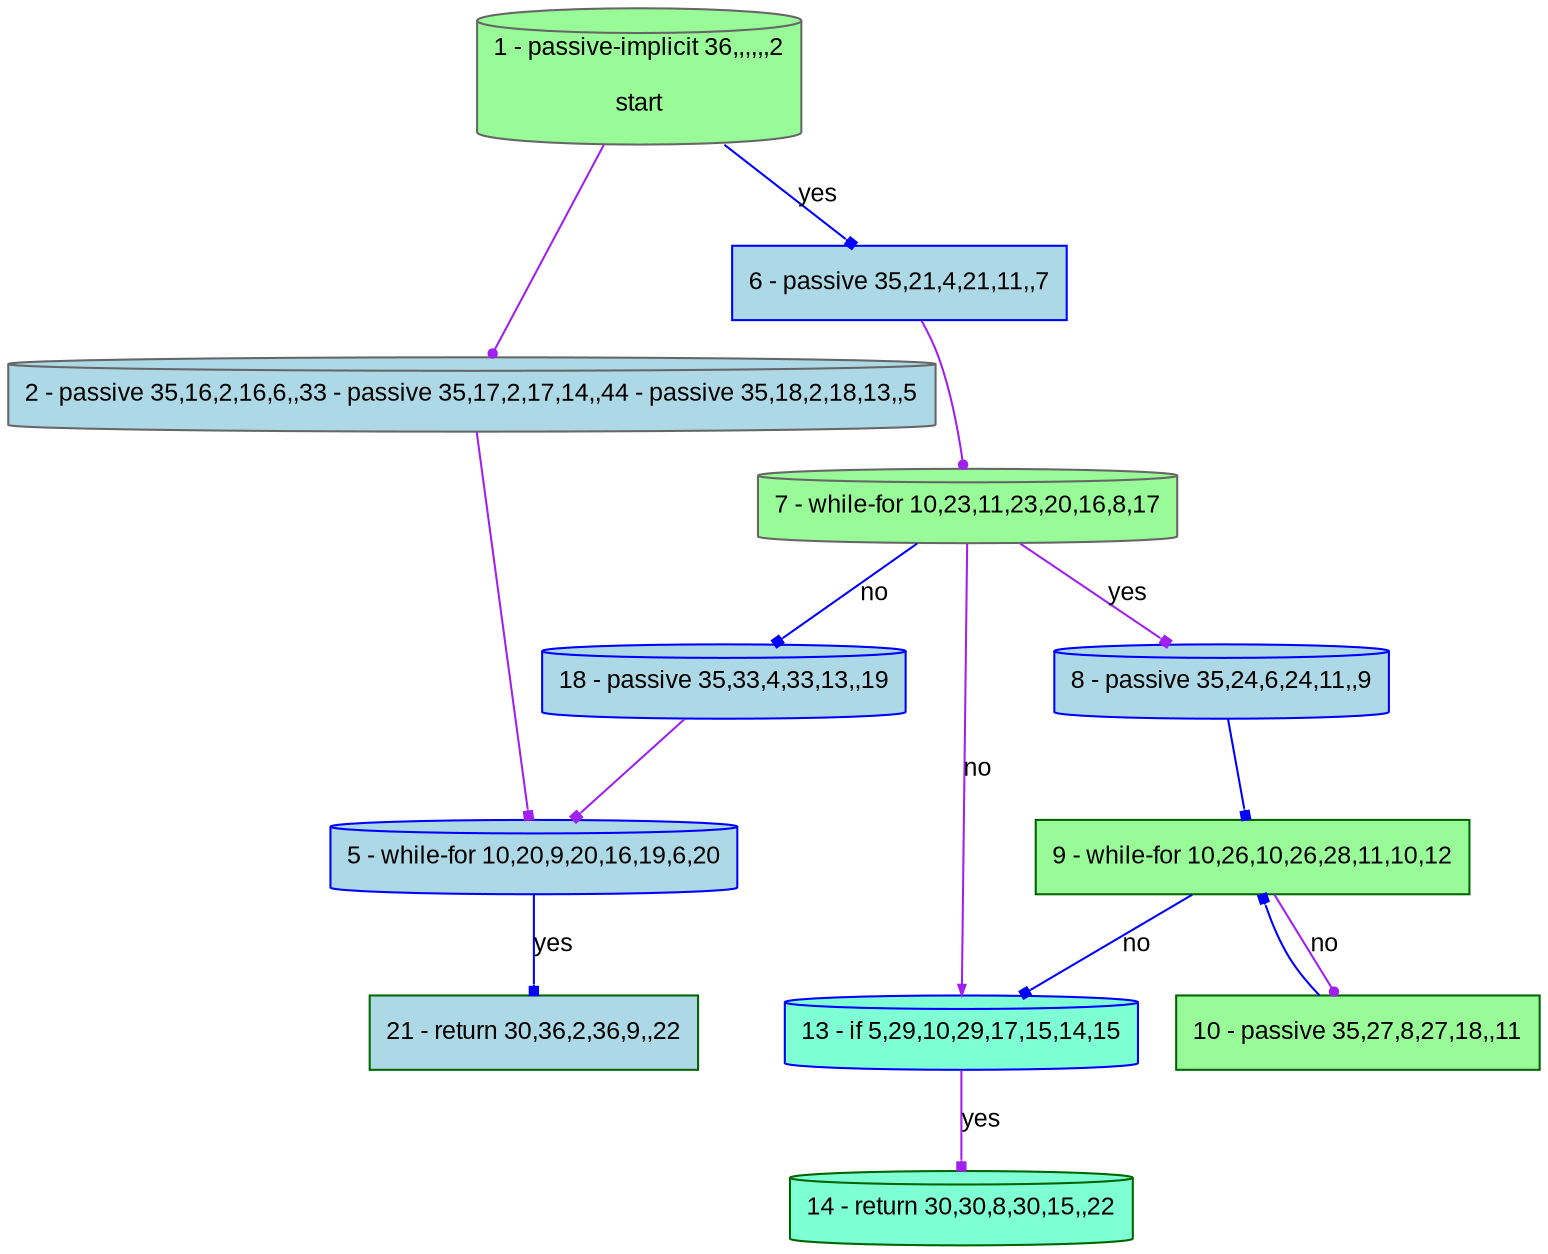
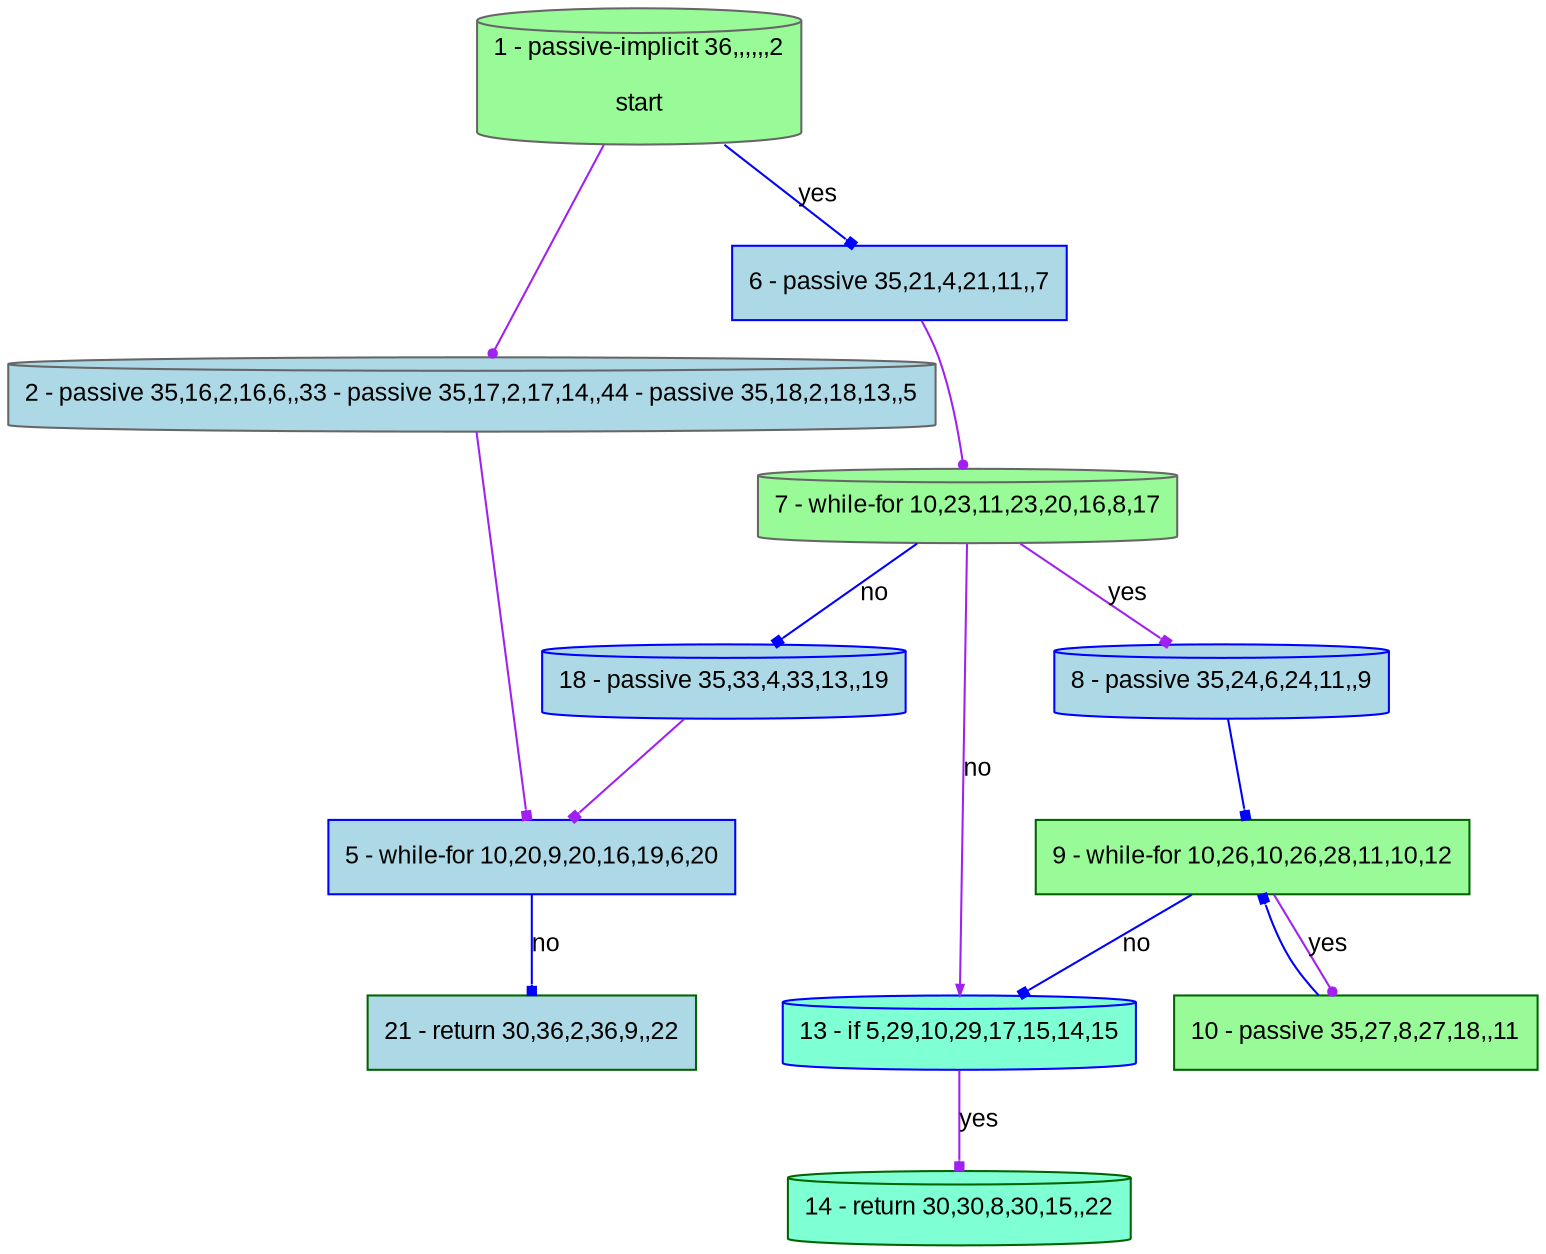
node "5 - while-for 10,20,9,20,16,19,6,20": shape cylinder -> box
edge "5 - while-for 10,20,9,20,16,19,6,20" -> "21 - return 30,36,2,36,9,,22": label "yes" -> "no"
edge "9 - while-for 10,26,10,26,28,11,10,12" -> "10 - passive 35,27,8,27,18,,11": label "no" -> "yes"
